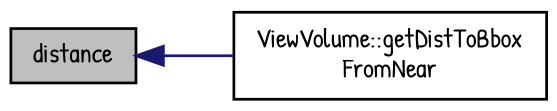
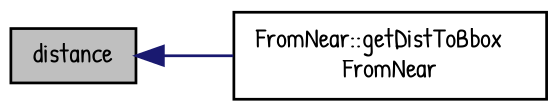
node "ViewVolume::getDistToBbox FromNear": label "ViewVolume::getDistToBbox FromNear" -> "FromNear::getDistToBbox FromNear"
